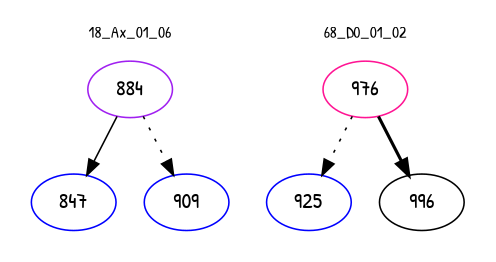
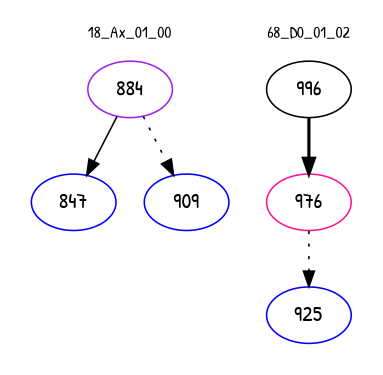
cluster "18_Ax_01_06": label "18_Ax_01_06" -> "18_Ax_01_00"
edge "976" -> "996": reversed
